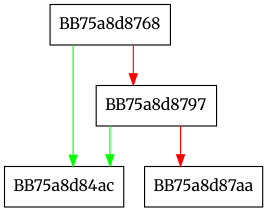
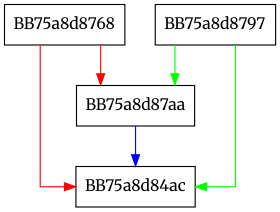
edge "BB75a8d8768" -> "BB75a8d8797": now "BB75a8d8768" -> "BB75a8d87aa"
edge "BB75a8d8768" -> "BB75a8d84ac": color green -> red
edge "BB75a8d87aa" -> "BB75a8d84ac": added
edge "BB75a8d8797" -> "BB75a8d87aa": color red -> green
